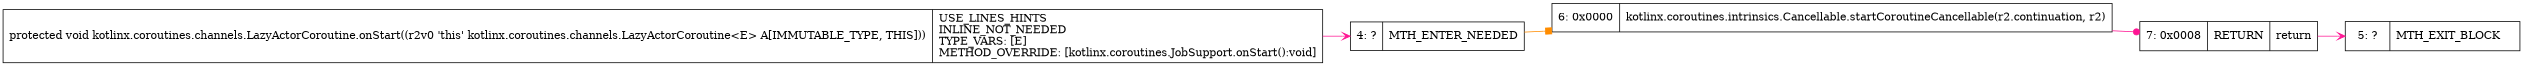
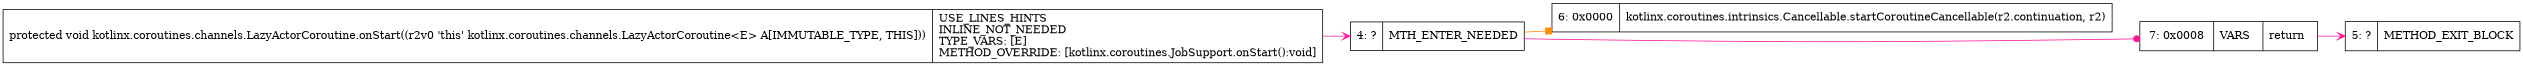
edge "6: 0x0000" -> "7: 0x0008": now "4: ?" -> "7: 0x0008"
node "7: 0x0008": text "RETURN" -> "VARS"
node "5: ?": text "MTH_EXIT_BLOCK" -> "METHOD_EXIT_BLOCK"
